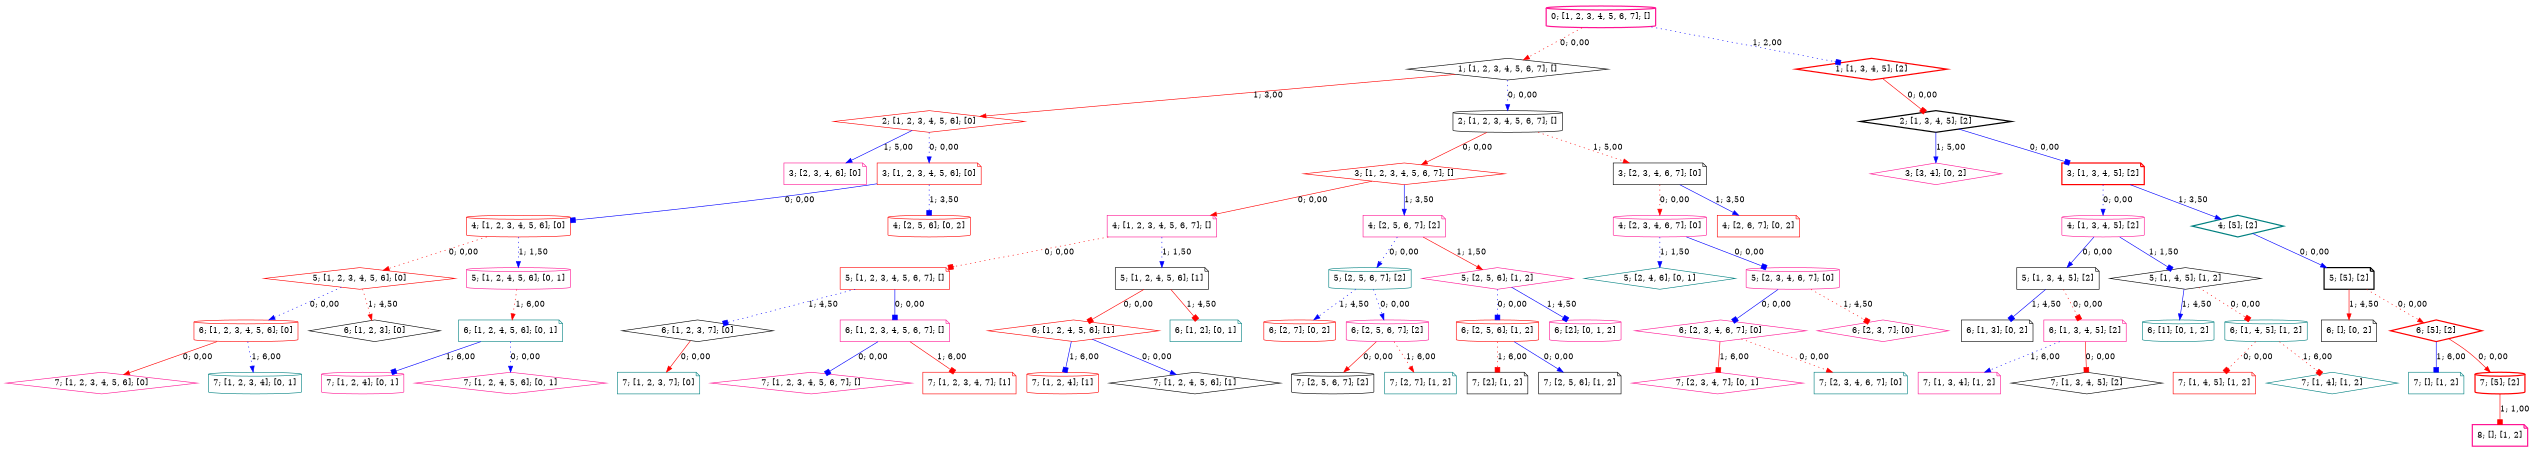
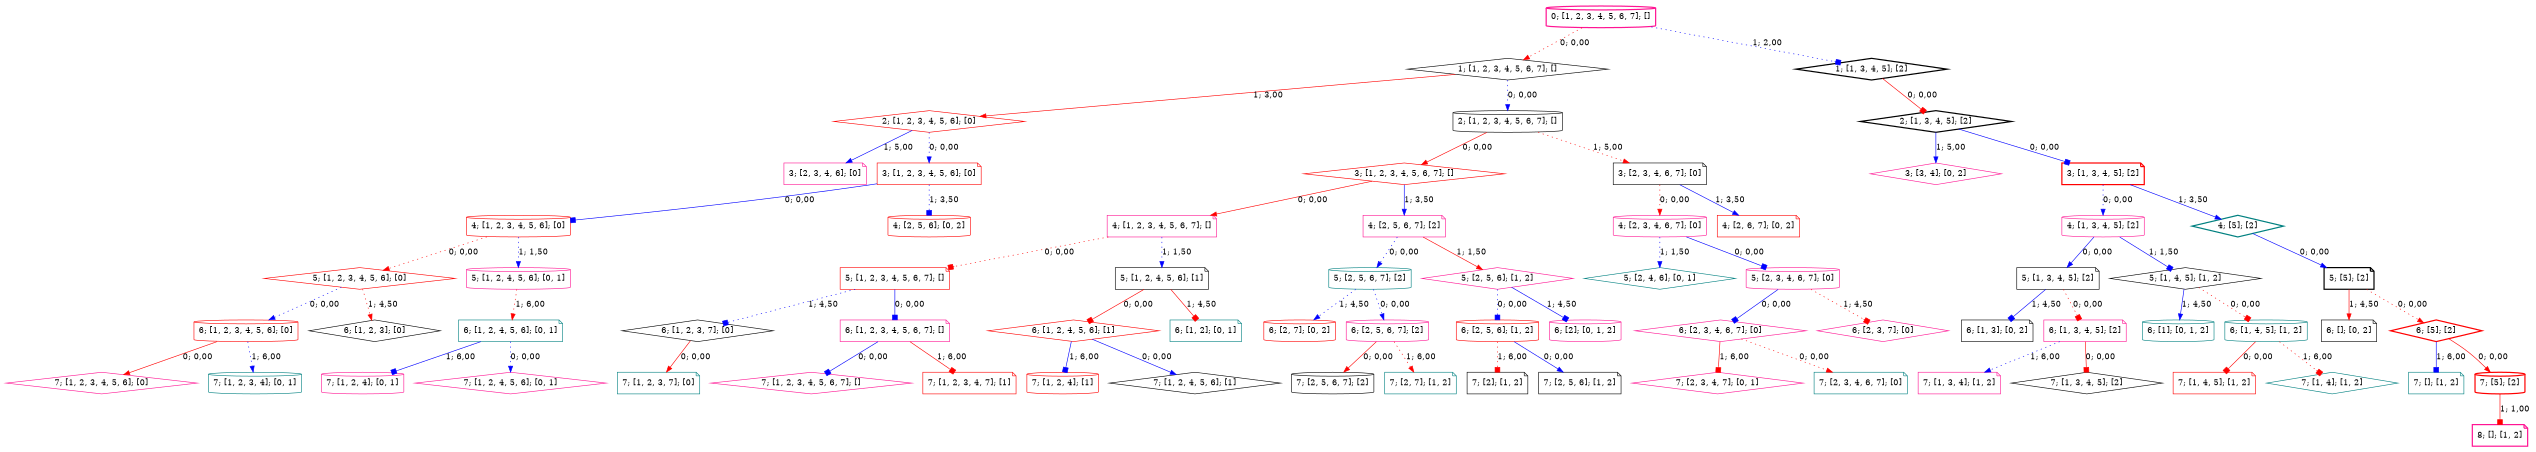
node "1; [1, 3, 4, 5]; [2]": color red -> black
edge "6; [1, 4, 5]; [1, 2]" -> "7; [1, 4, 5]; [1, 2]": style dotted -> solid
